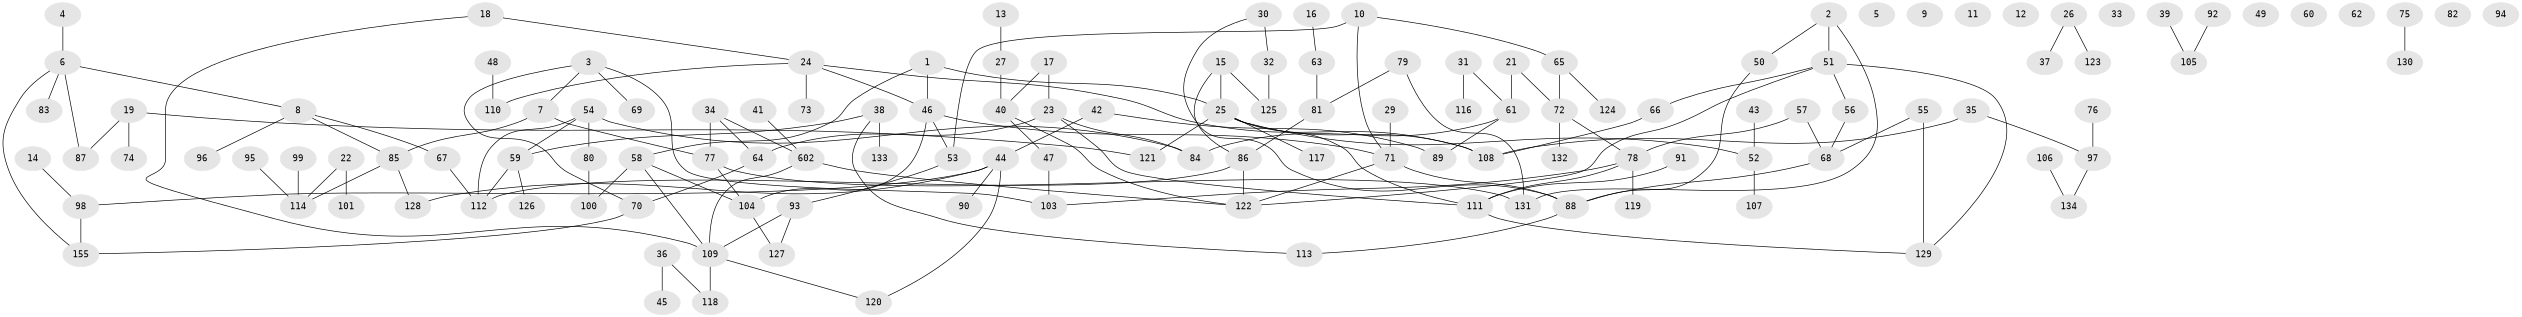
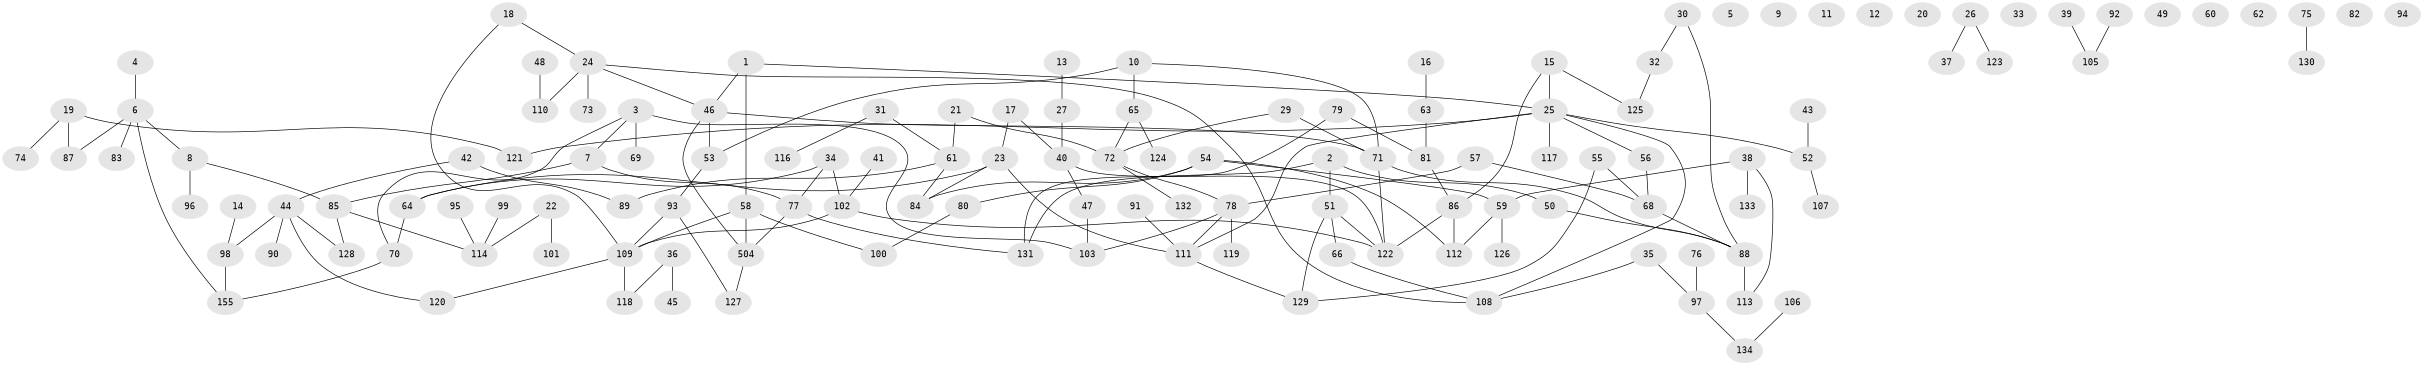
node "20": added
edge "51" -- "56": now "25" -- "56"
edge "29" -- "72": added
node "67": removed
node "602": label "602" -> "102"
node "104": label "104" -> "504"
